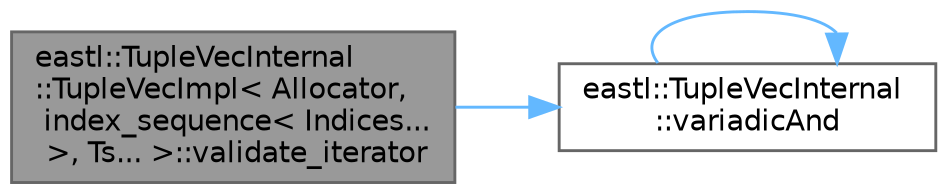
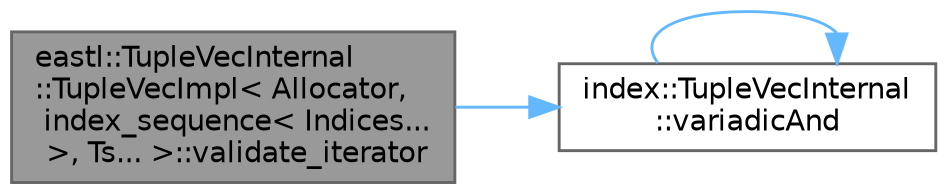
node "eastl::TupleVecInternal ::variadicAnd": label "eastl::TupleVecInternal ::variadicAnd" -> "index::TupleVecInternal ::variadicAnd"
